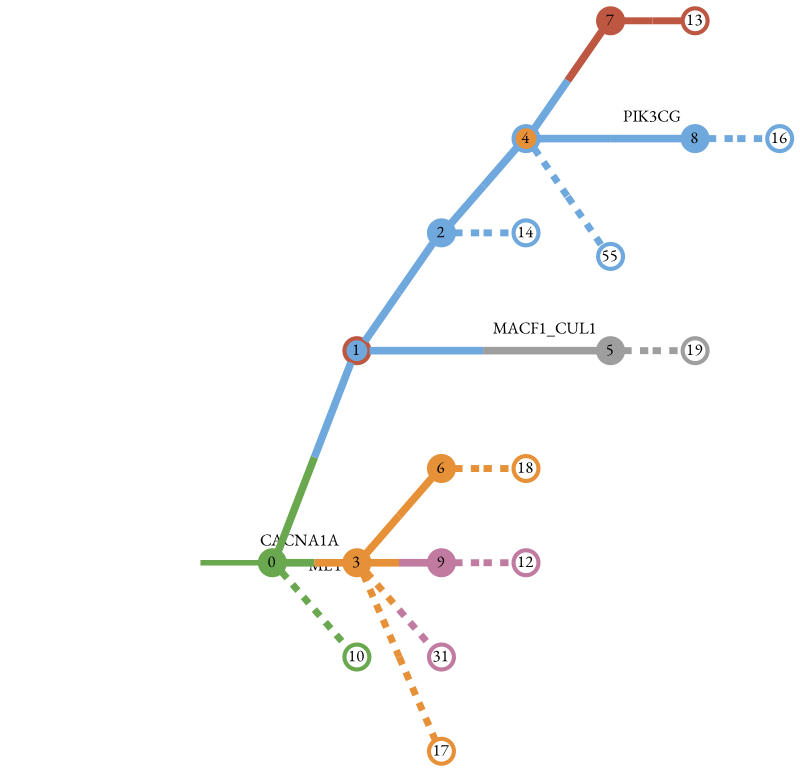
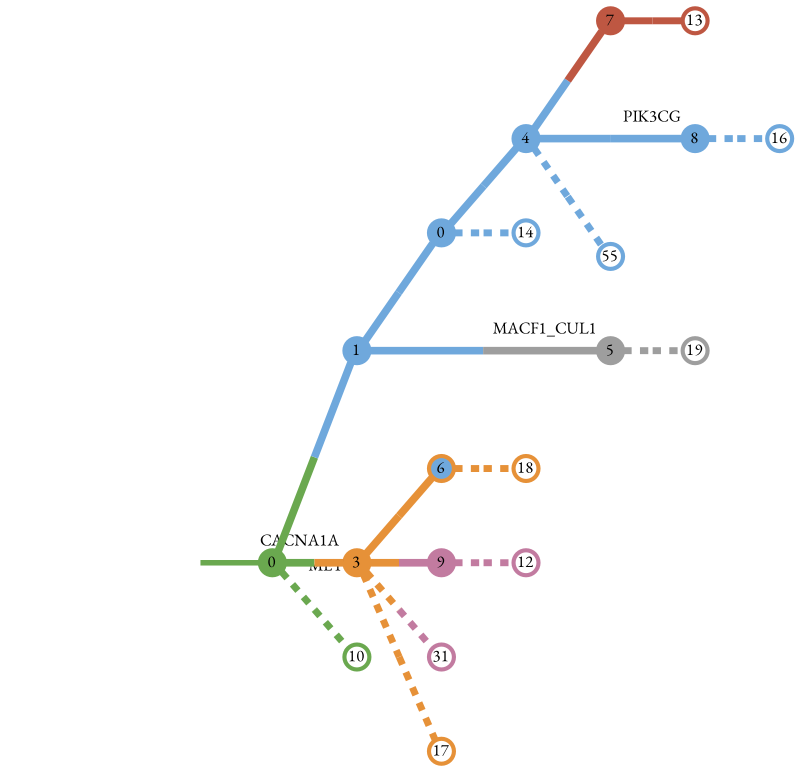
node "4": fillcolor #e69138ff -> #6fa8dcff
node "2": label "2" -> "0"
node "1": color #be5742ff -> #6fa8dcff
node "6": fillcolor #e69138ff -> #6fa8dcff
